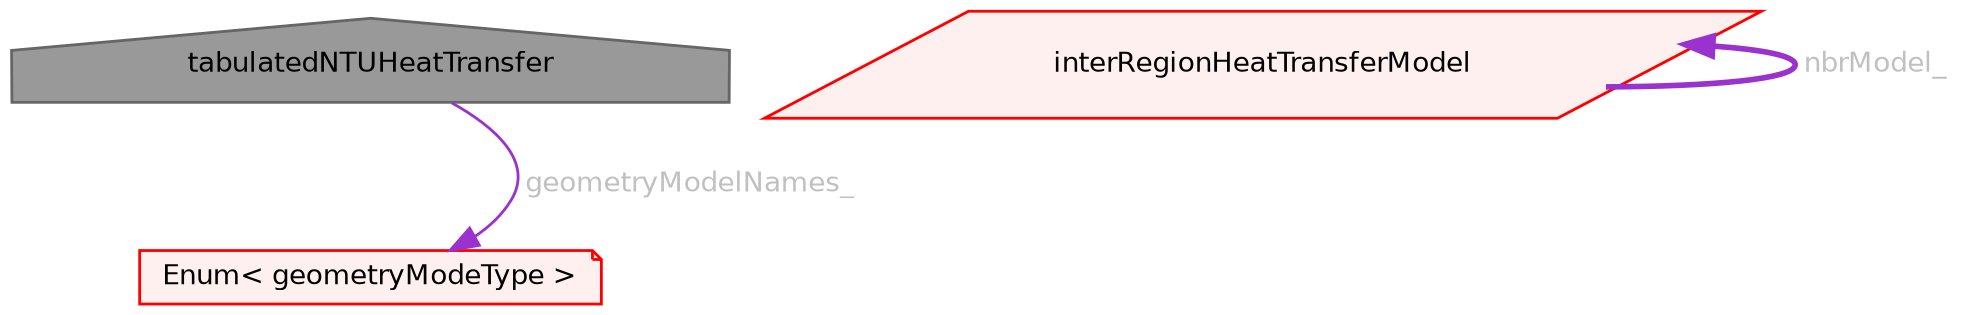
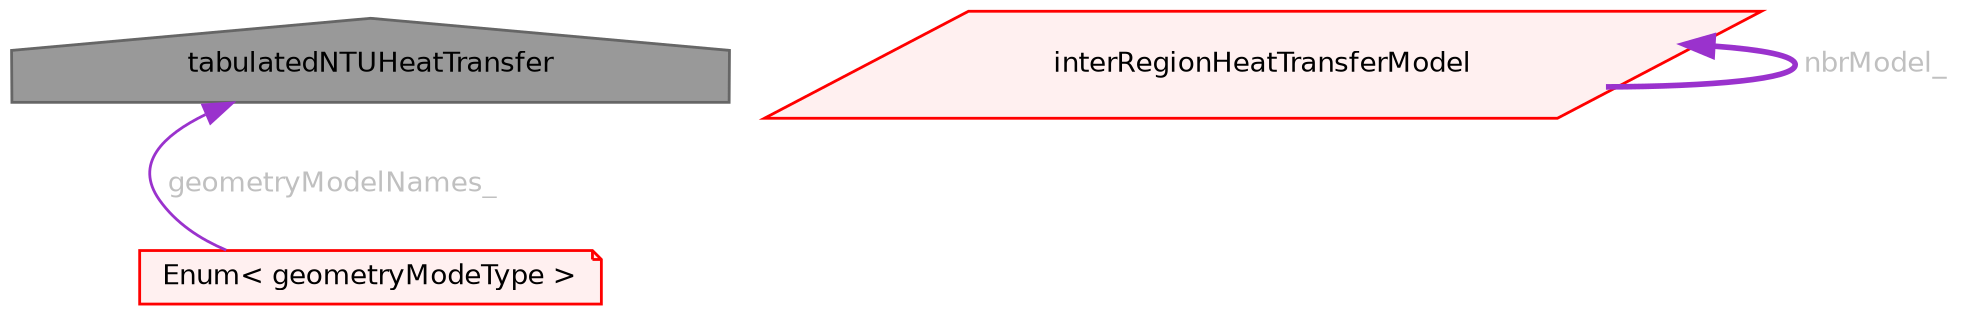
edge "tabulatedNTUHeatTransfer" -> "Enum< geometryModeType >": reversed
